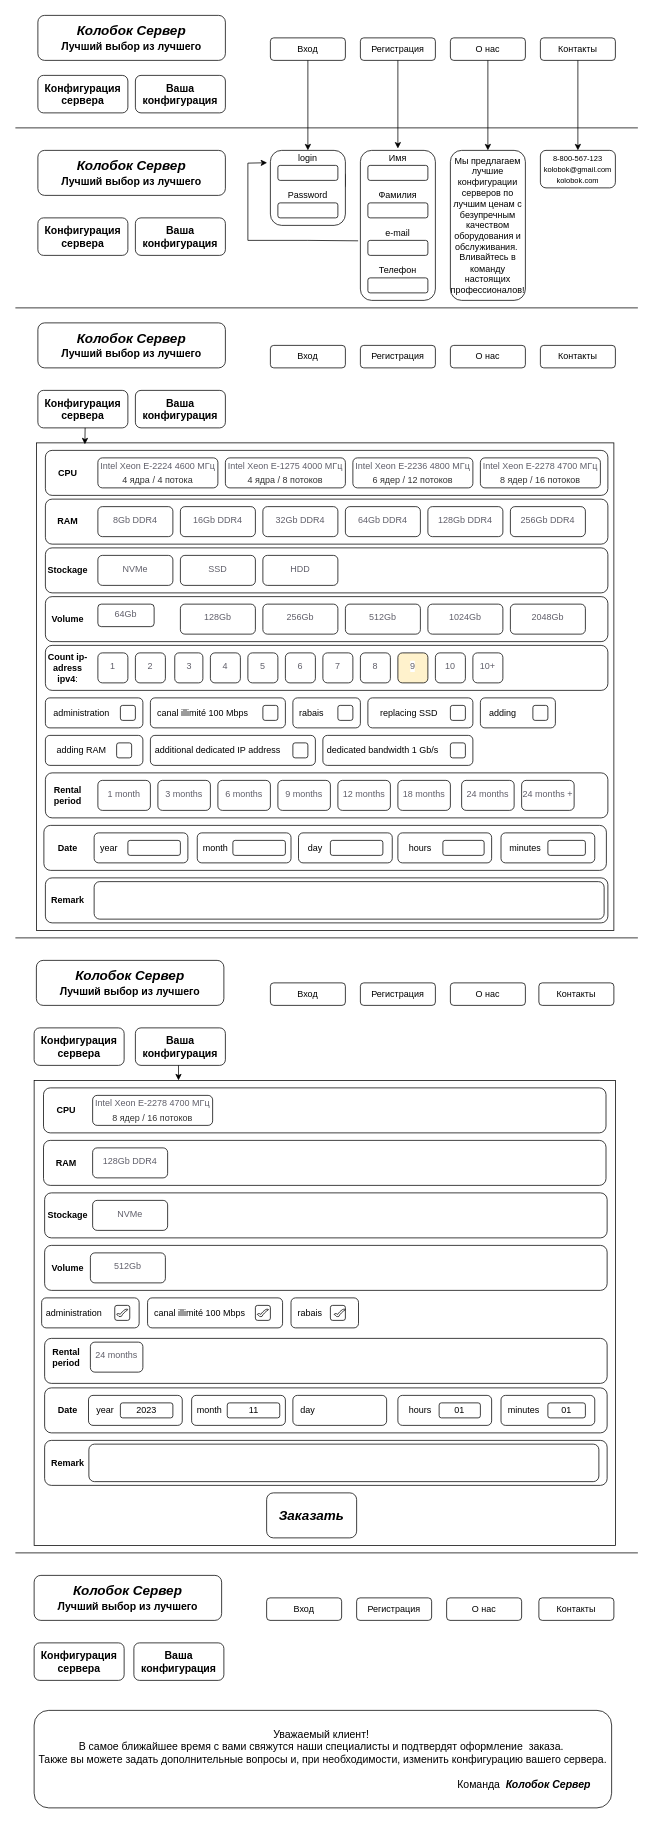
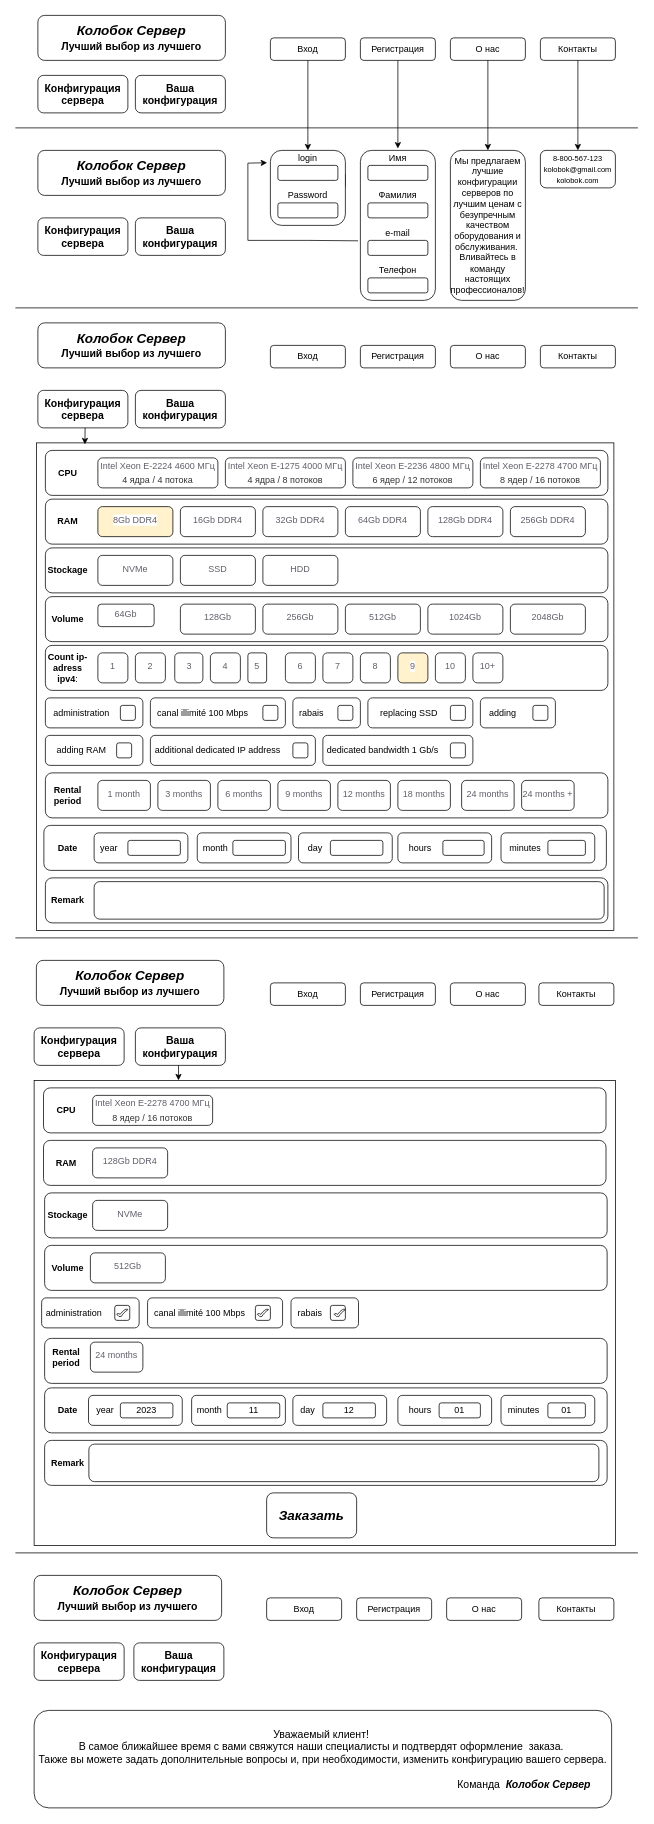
node "8Gb DDR4": fillcolor #ffffff -> #fff2cc
node "5": size 30x30 -> 19x30
node "12": added
